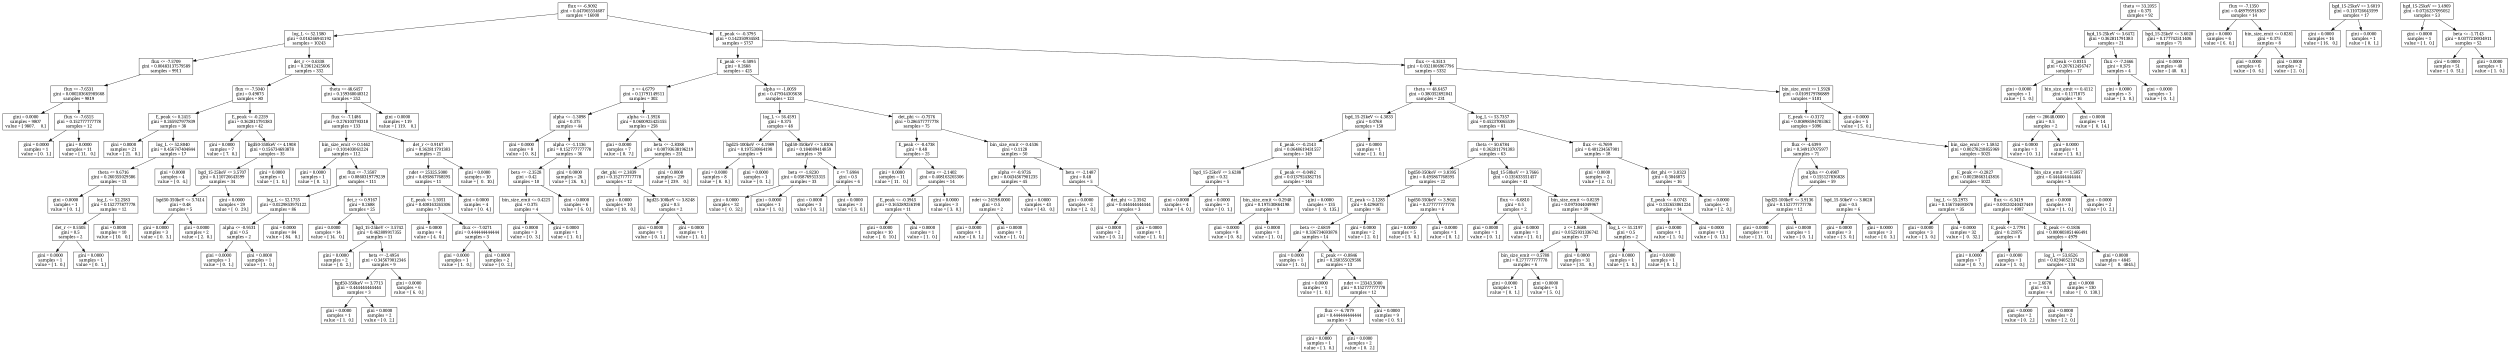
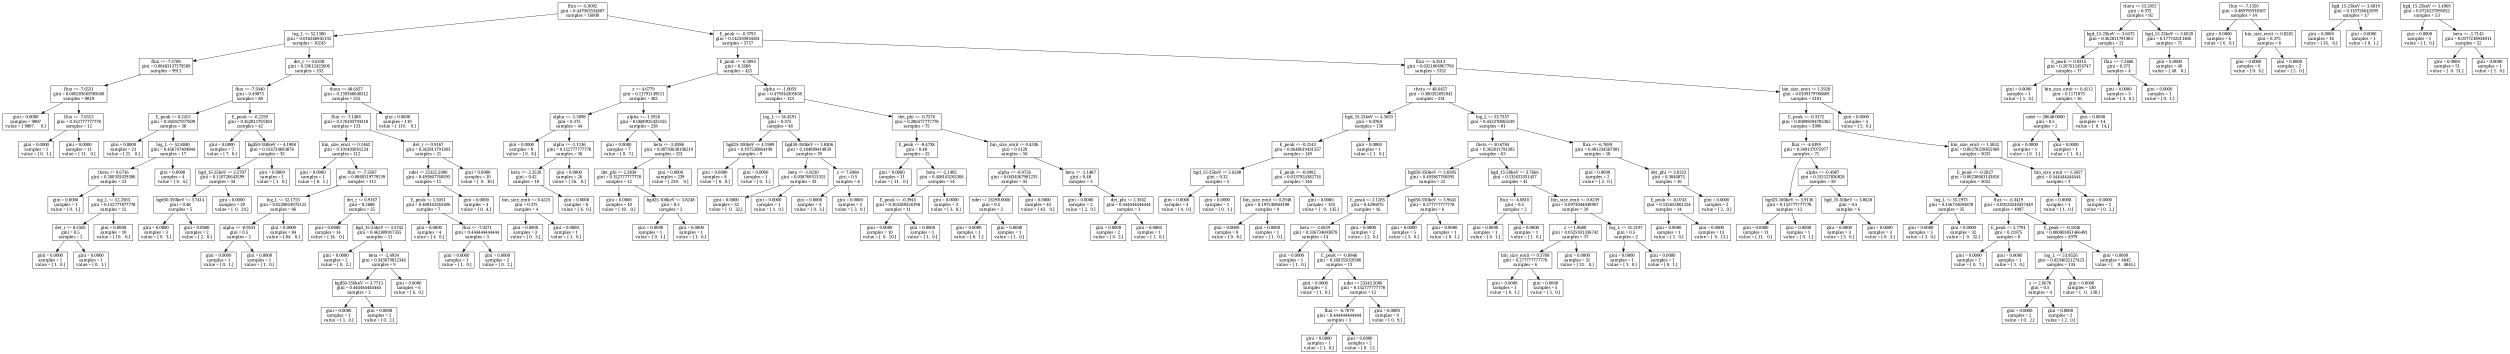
edge "alpha <= -0.4987 gini = 0.155127836828 samples = 59" -> "bgd_15-50keV <= 3.8628 gini = 0.5 samples = 6": added
